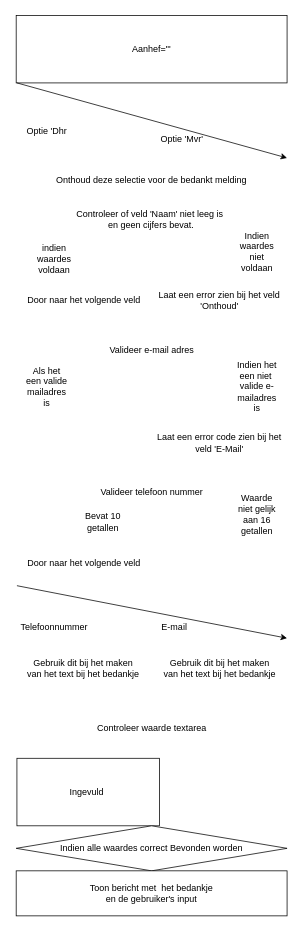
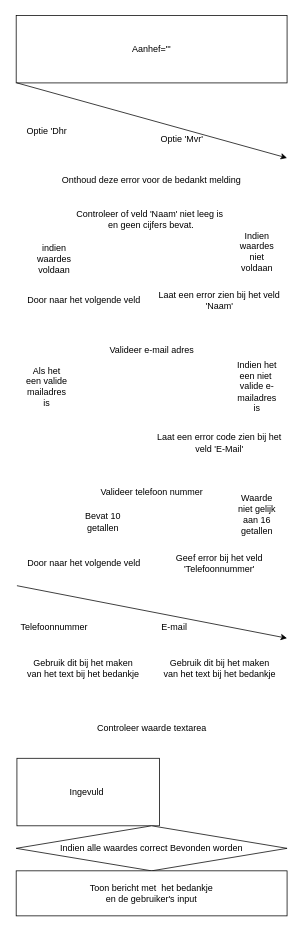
node "Onthoud deze selectie voor de bedankt melding": label "Onthoud deze selectie voor de bedankt melding" -> "Onthoud deze error voor de bedankt melding"
node "Laat een error zien bij het veld 'Onthoud'": label "Laat een error zien bij het veld 'Onthoud'" -> "Laat een error zien bij het veld 'Naam'"
node "Geef error bij het veld 'Telefoonnummer'": added
